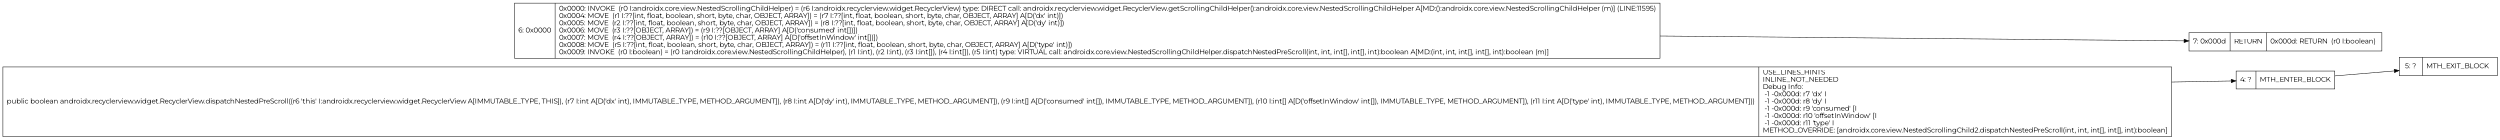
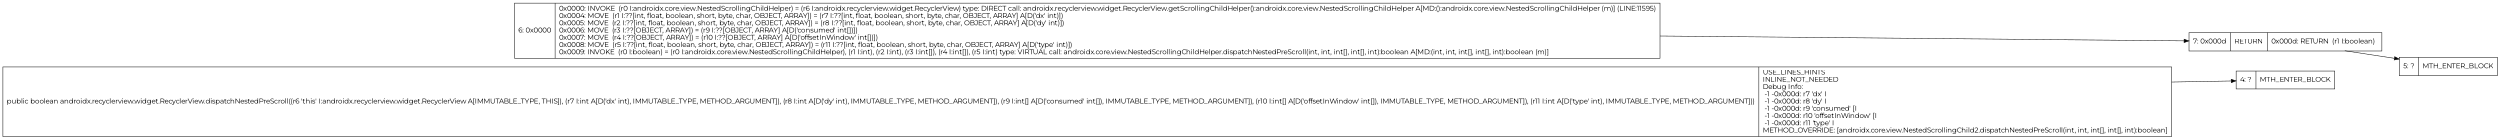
node "7: 0x000d": text "0x000d: RETURN  (r0 I:boolean)" -> "0x000d: RETURN  (r1 I:boolean)"
node "5: ?": text "MTH_EXIT_BLOCK" -> "MTH_ENTER_BLOCK"
edge "4: ?" -> "5: ?": now "7: 0x000d" -> "5: ?"
